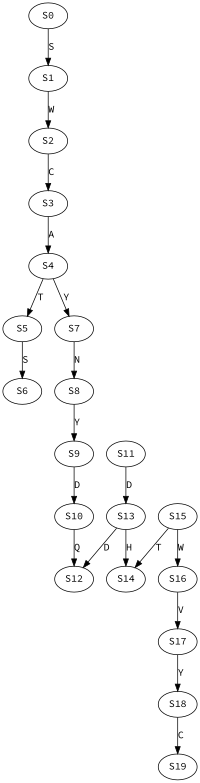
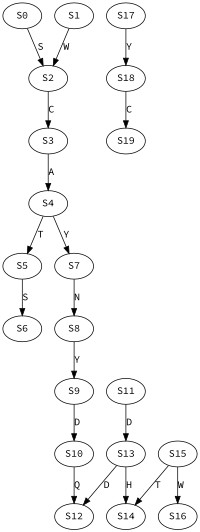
edge "S0" -> "S1": now "S0" -> "S2"
edge "S16" -> "S17": removed, label "V"
